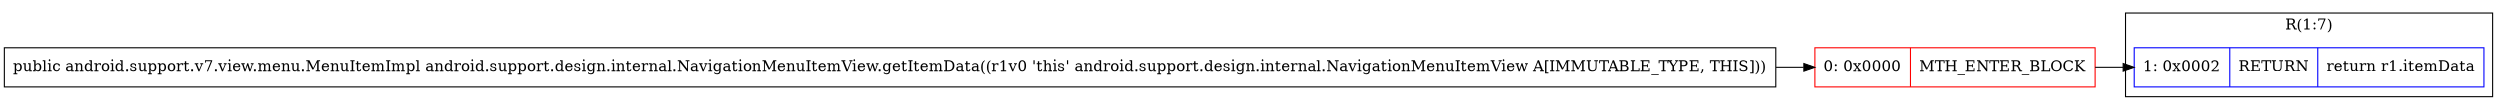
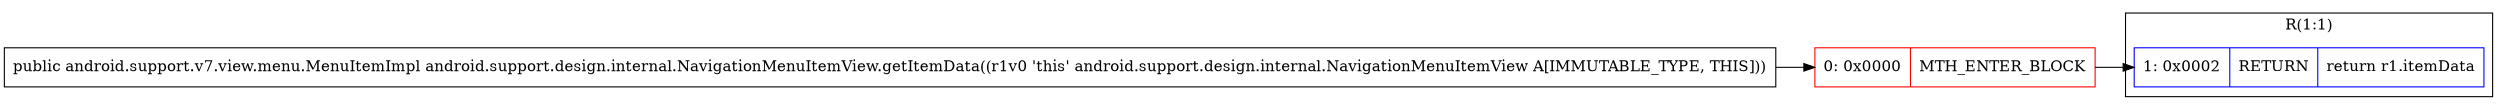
cluster "R(1:7)": label "R(1:7)" -> "R(1:1)"
